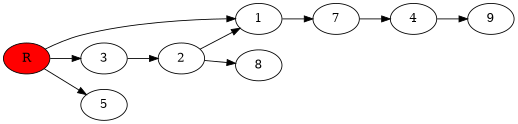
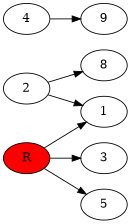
node "7": removed
edge "3" -> "2": removed
